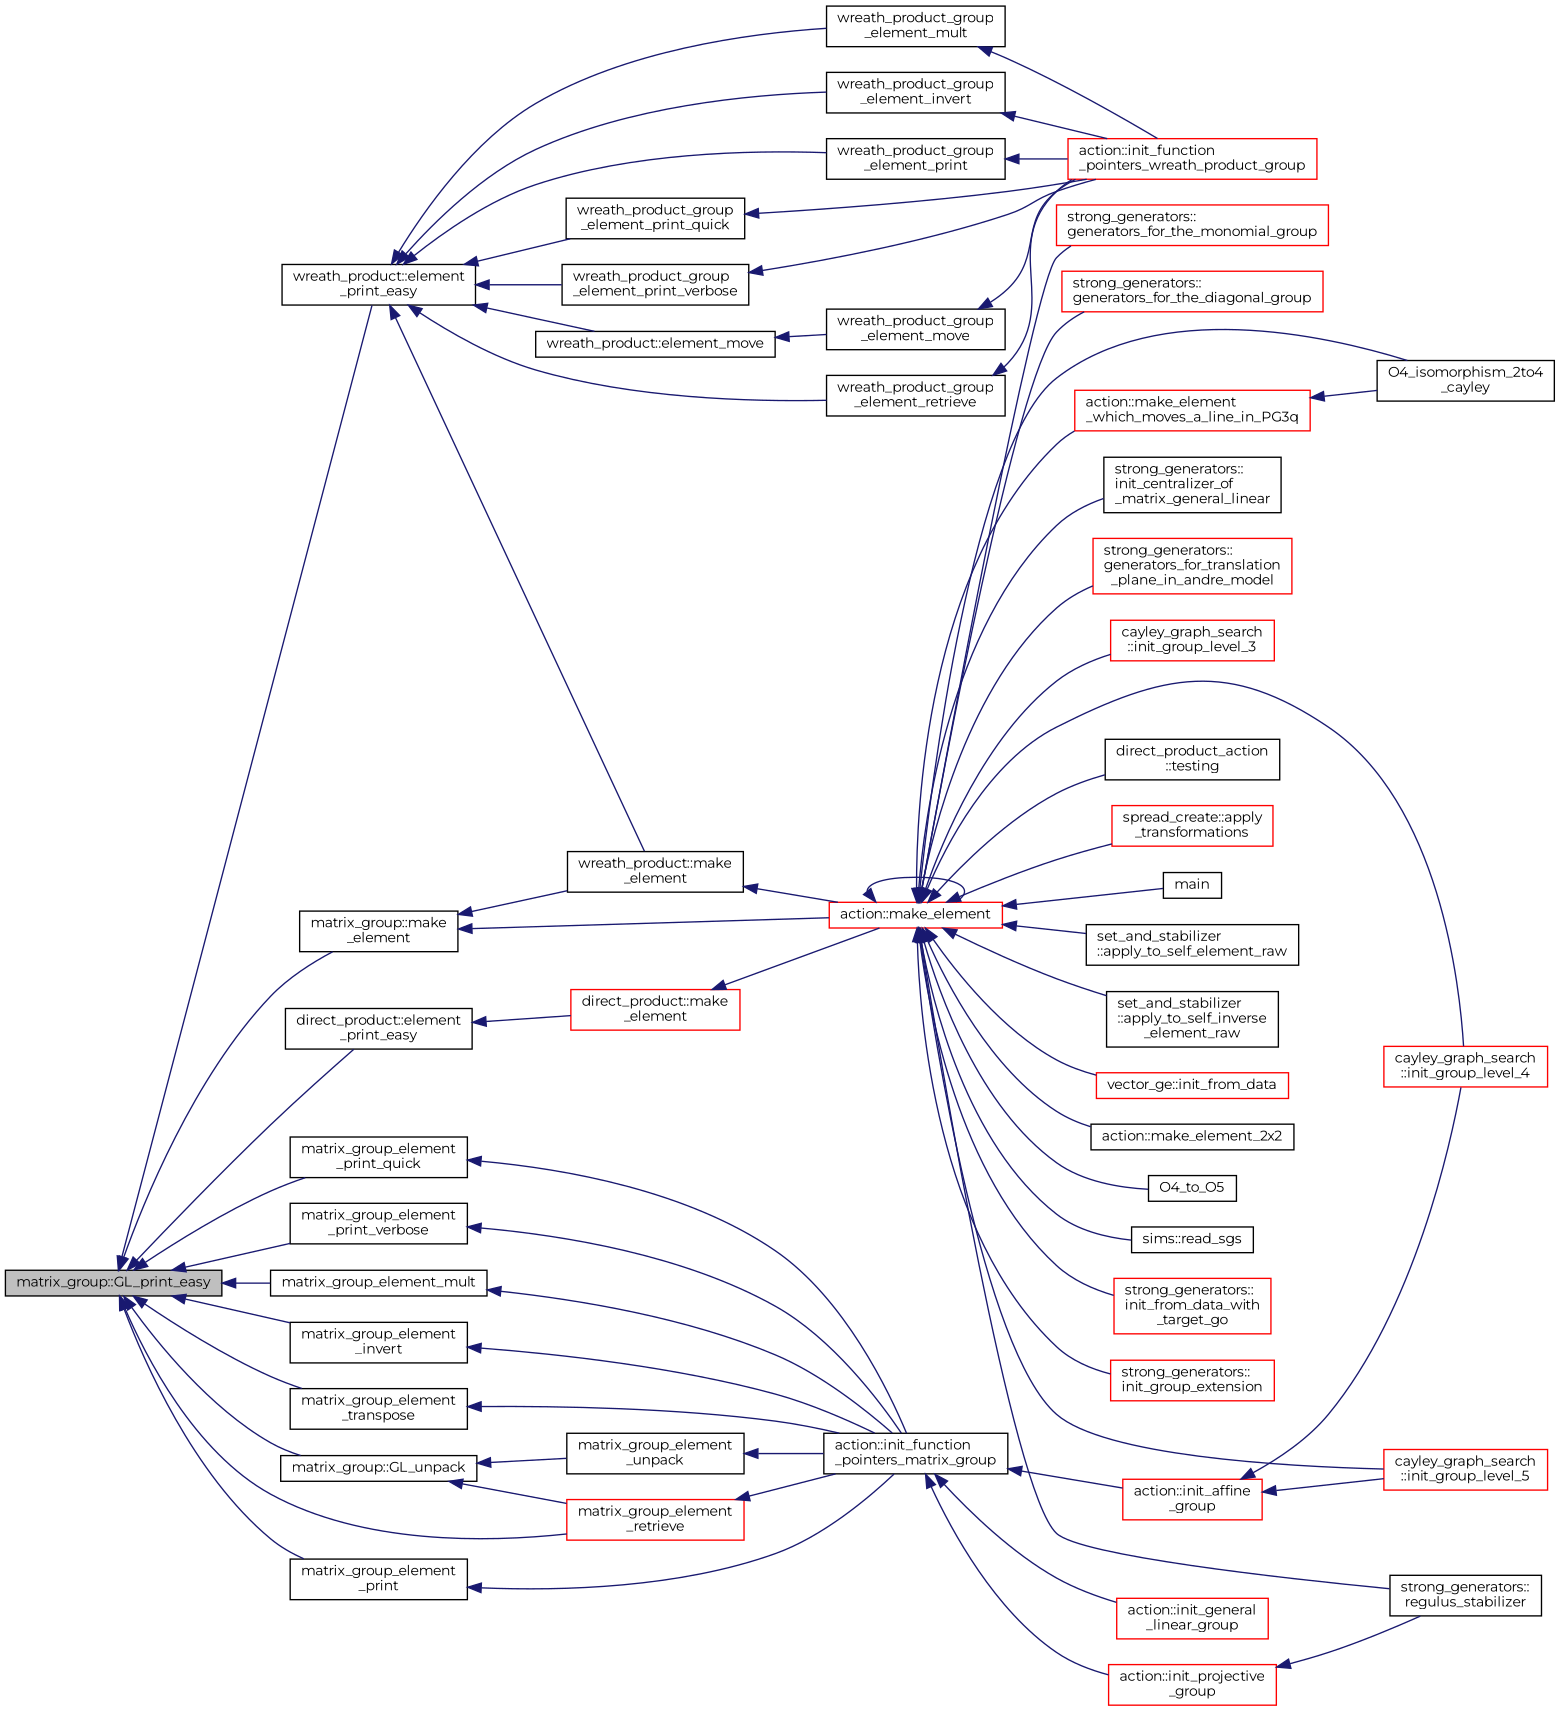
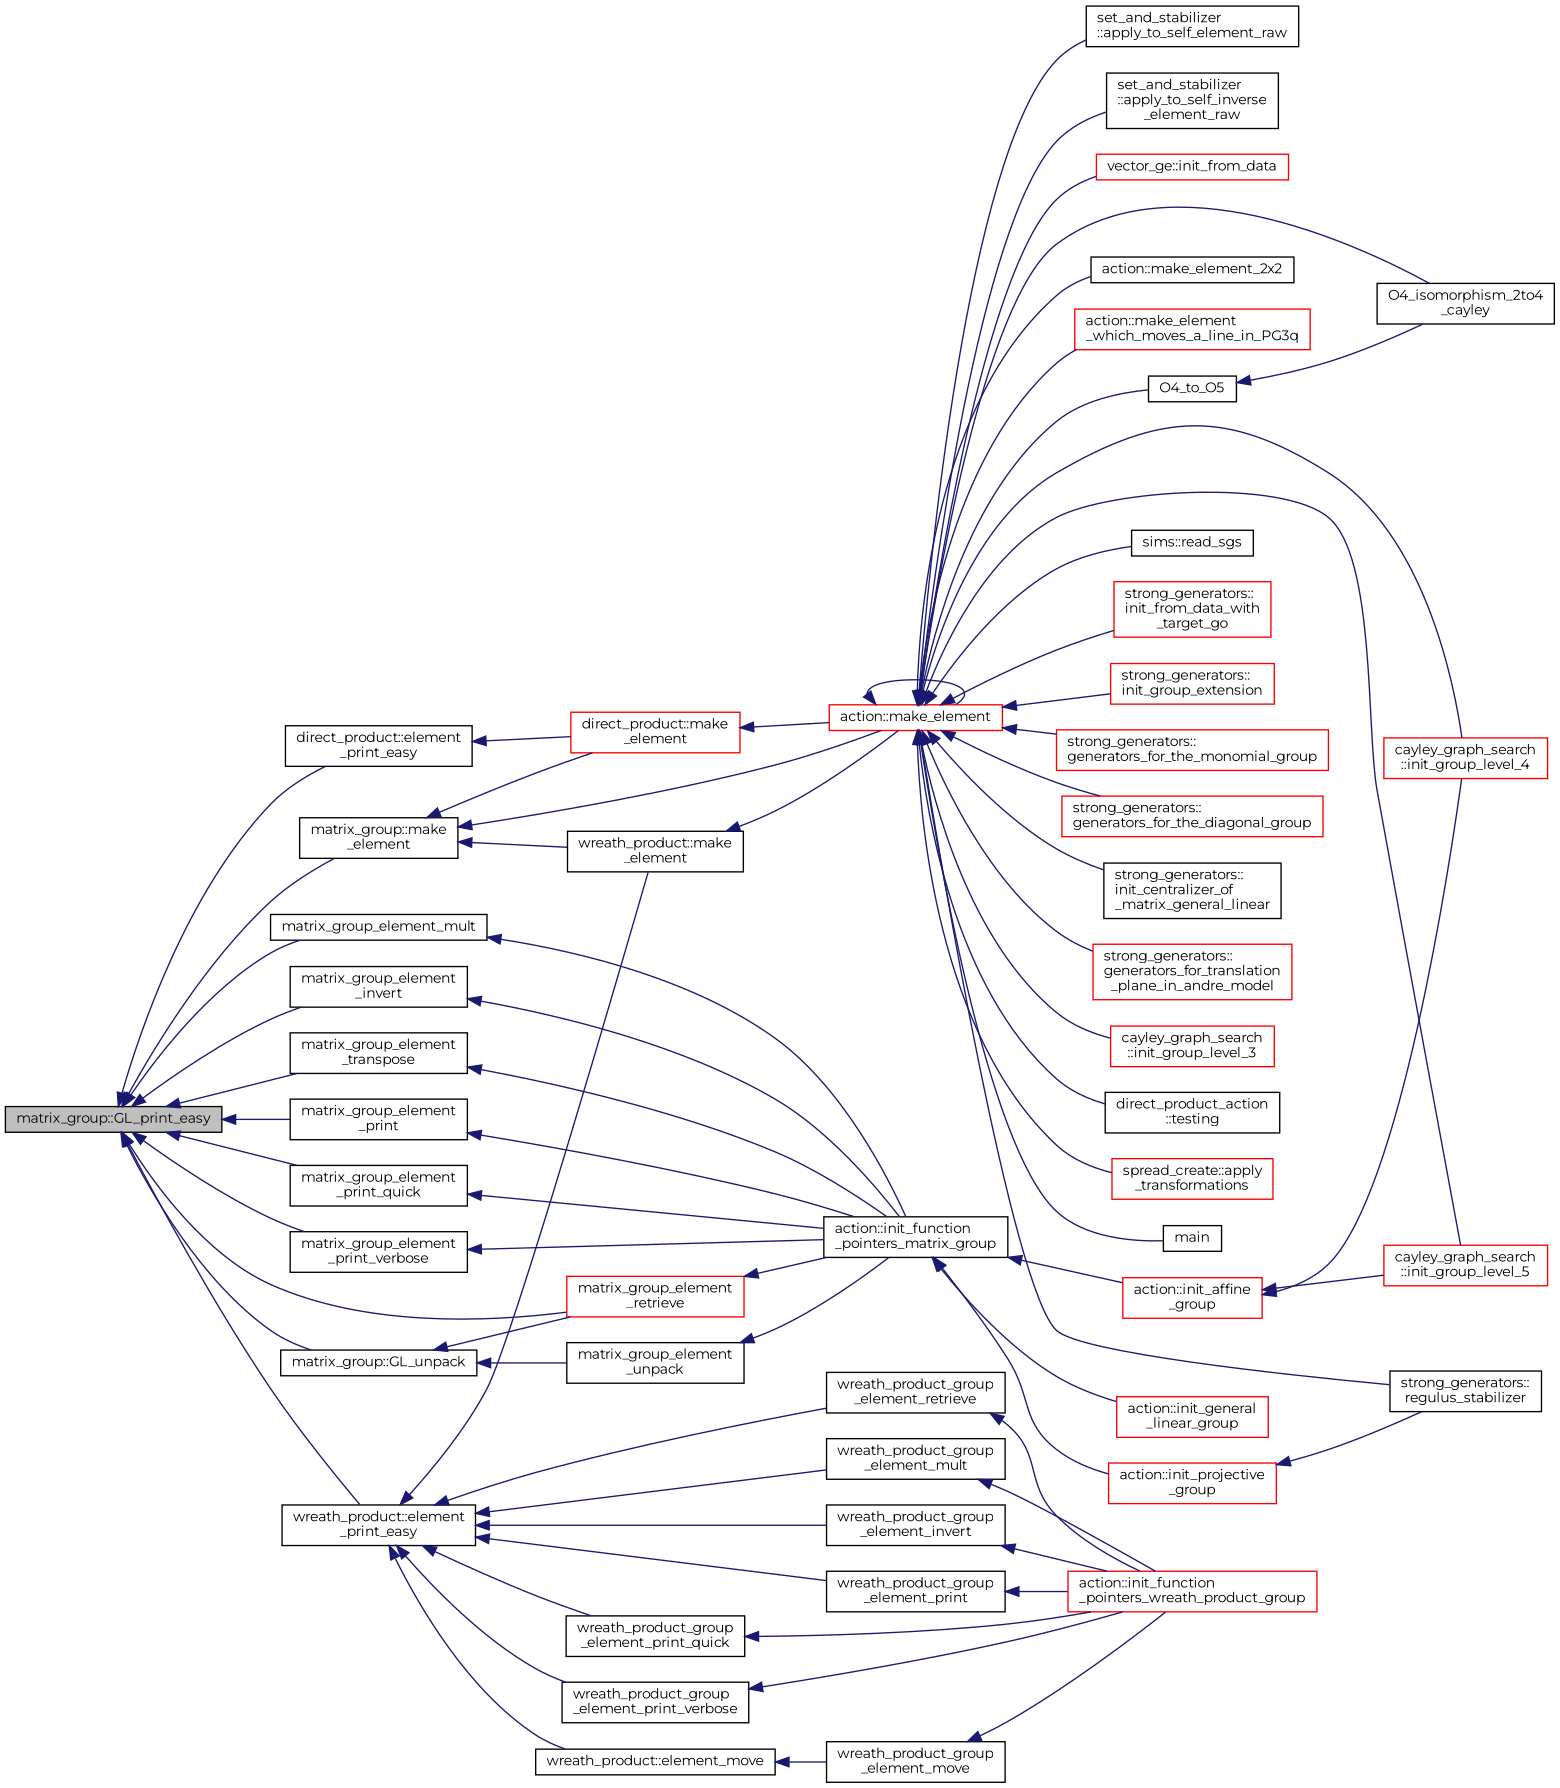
edge "O4_isomorphism_2to4 _cayley" -> "action::make_element _which_moves_a_line_in_PG3q": now "O4_isomorphism_2to4 _cayley" -> "O4_to_O5"
edge "direct_product::make _element" -> "matrix_group::make _element": added
